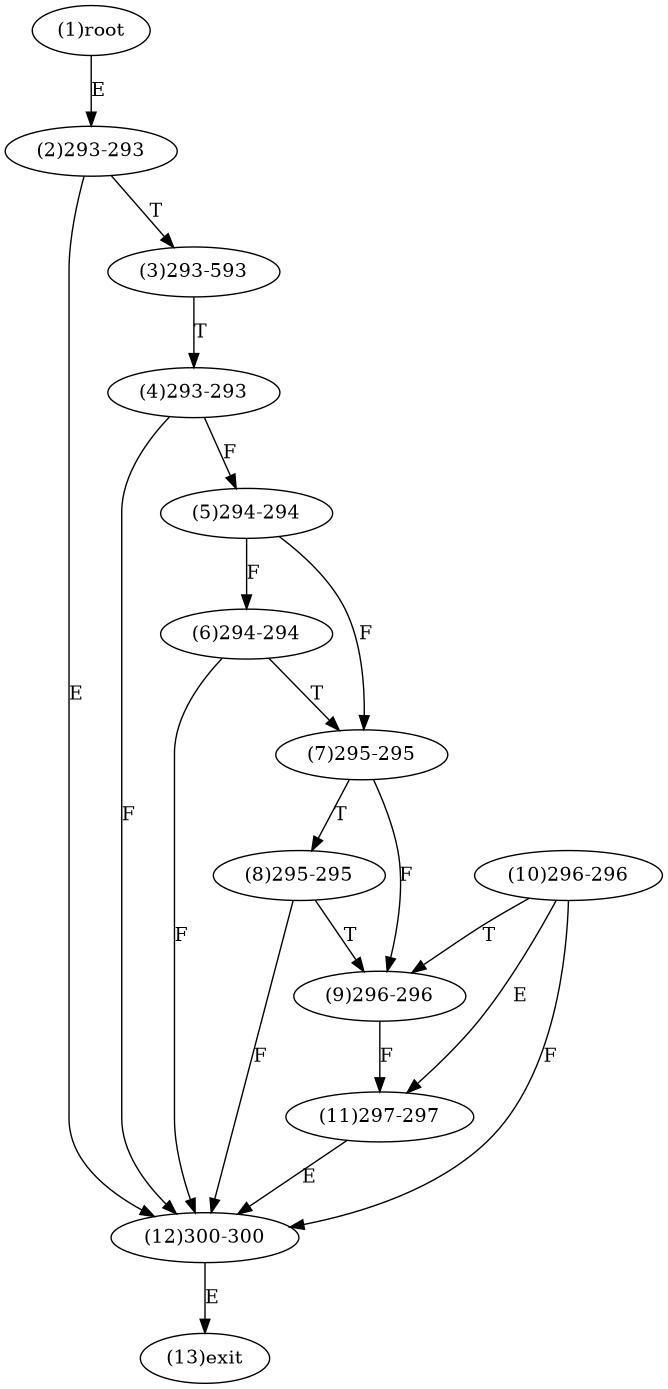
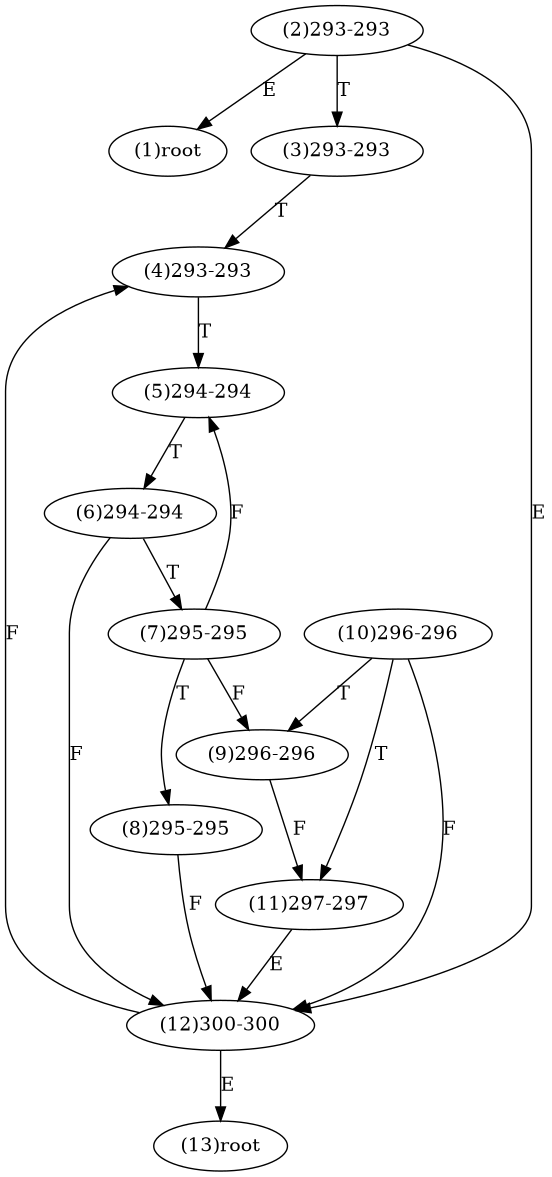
edge "(1)root" -> "(2)293-293": reversed
node "(3)293-593": label "(3)293-593" -> "(3)293-293"
edge "(4)293-293" -> "(5)294-294": label "F" -> "T"
edge "(5)294-294" -> "(6)294-294": label "F" -> "T"
edge "(5)294-294" -> "(7)295-295": reversed
edge "(4)293-293" -> "(12)300-300": reversed
edge "(8)295-295" -> "(9)296-296": removed, label "T"
edge "(10)296-296" -> "(11)297-297": label "E" -> "T"
node "(13)exit": label "(13)exit" -> "(13)root"
